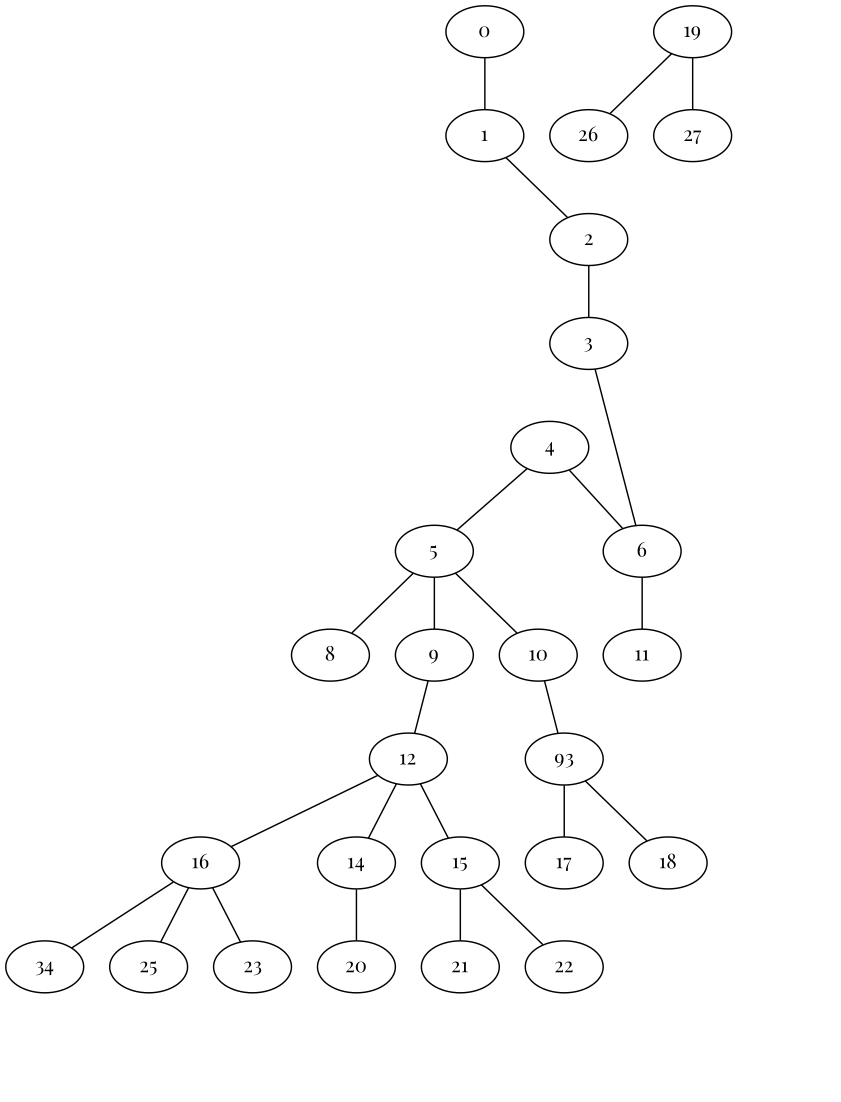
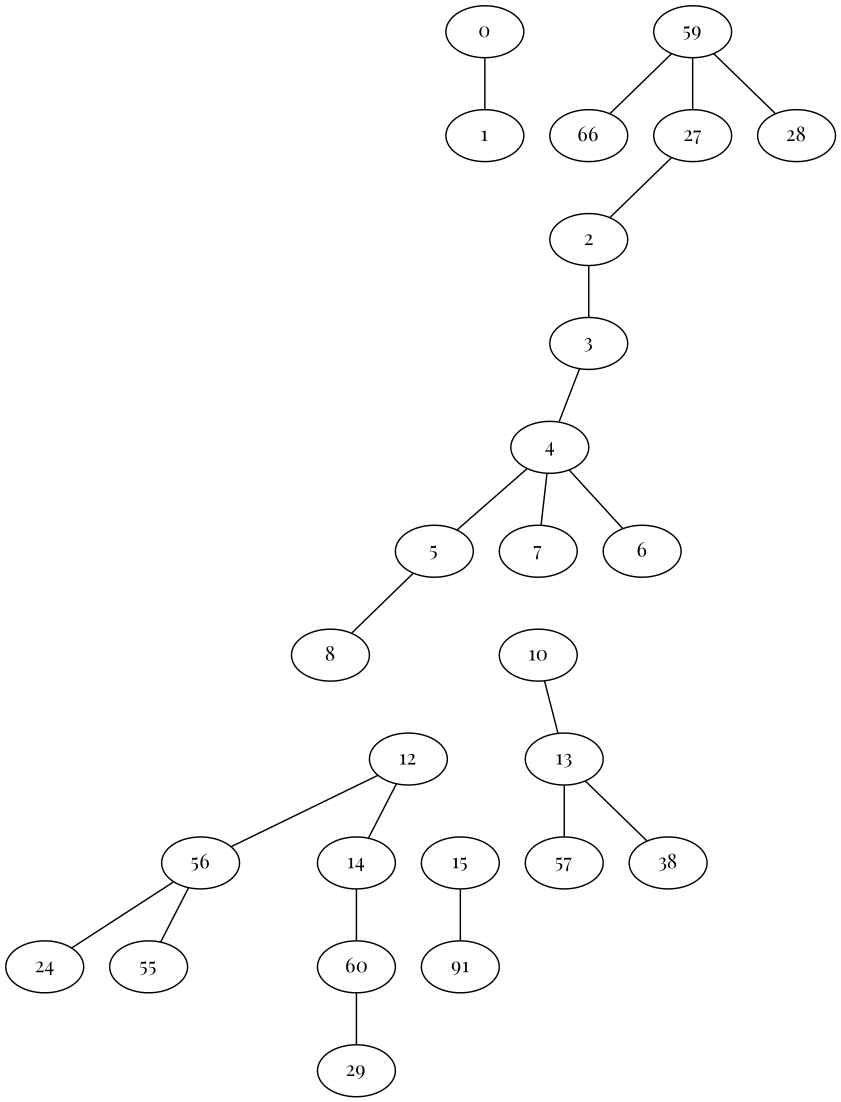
node "19": label "19" -> "59"
node "26": label "26" -> "66"
node "28": added
edge "1" -- "2": now "27" -- "2"
edge "3" -- "6": now "3" -- "4"
node "7": added
edge "5" -- "10": removed
node "9": removed
node "11": removed
node "93": label "93" -> "13"
edge "12" -- "15": removed
node "16": label "16" -> "56"
node "17": label "17" -> "57"
node "18": label "18" -> "38"
node "34": label "34" -> "24"
node "25": label "25" -> "55"
node "23": removed
node "20": label "20" -> "60"
node "21": label "21" -> "91"
node "22": removed
node "29": added
